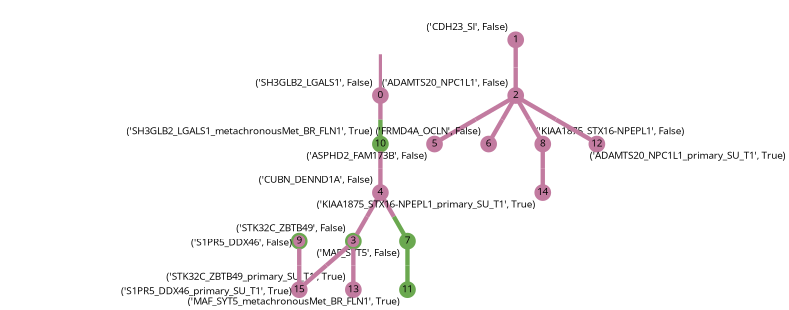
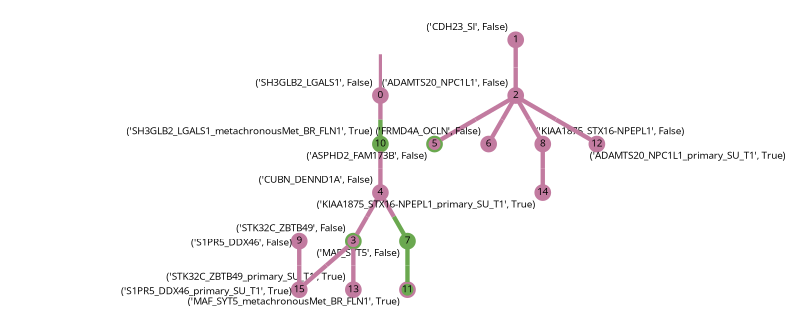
node "5 ('ASPHD2_FAM173B', False)": color #c27ba0ff -> #6aa84fff
node "9 ('S1PR5_DDX46', False)": color #6aa84fff -> #c27ba0ff
node "11 ('MAF_SYT5_metachronousMet_BR_FLN1', True)": color #6aa84fff -> #c27ba0ff
